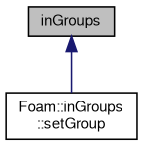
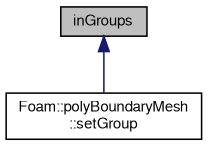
node "Foam::inGroups ::setGroup": label "Foam::inGroups ::setGroup" -> "Foam::polyBoundaryMesh ::setGroup"
